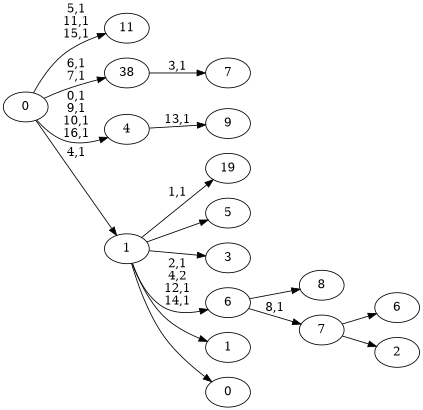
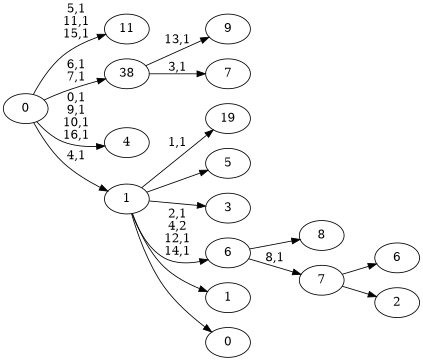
edge "4" -> "9": now "38" -> "9"
